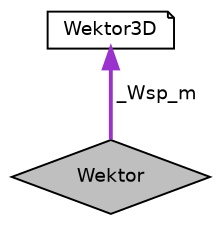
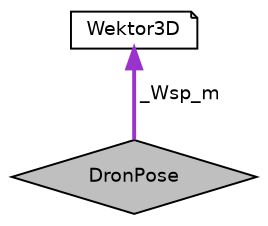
node "Wektor": label "Wektor" -> "DronPose"
